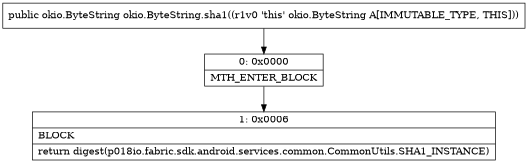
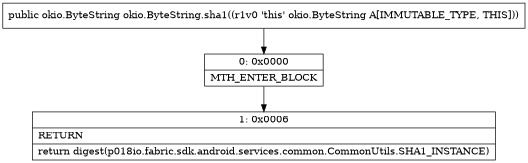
node "1: 0x0006": text "BLOCK" -> "RETURN"
